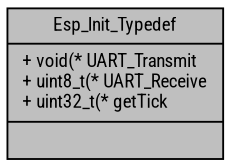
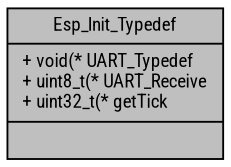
node "Esp_Init_Typedef": text "+ void(* UART_Transmit" -> "+ void(* UART_Typedef"
